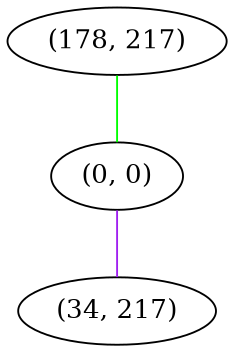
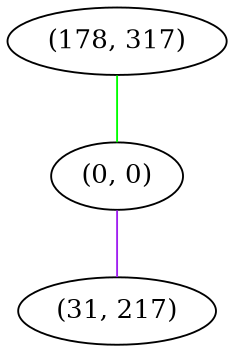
node "(178, 217)": label "(178, 217)" -> "(178, 317)"
node "(34, 217)": label "(34, 217)" -> "(31, 217)"
